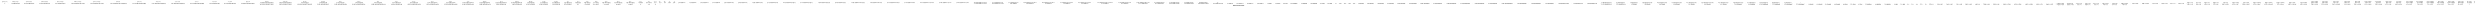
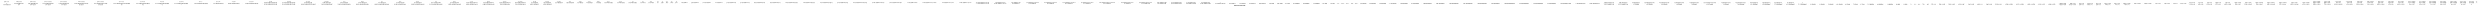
node "7 | 137 158 159 : 0 1 133 134 135 136 137 138 139": removed
